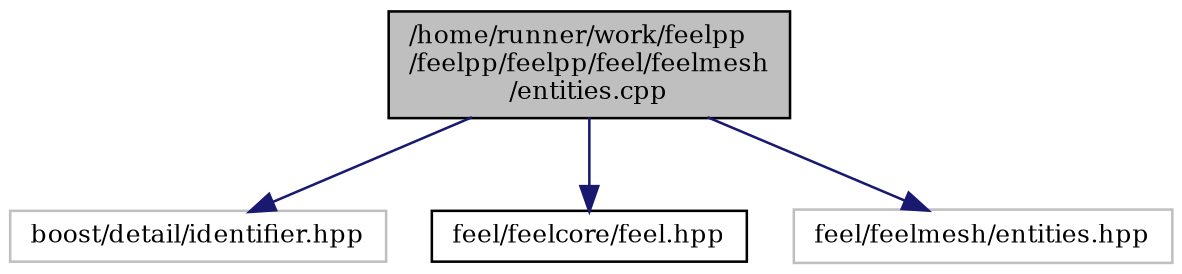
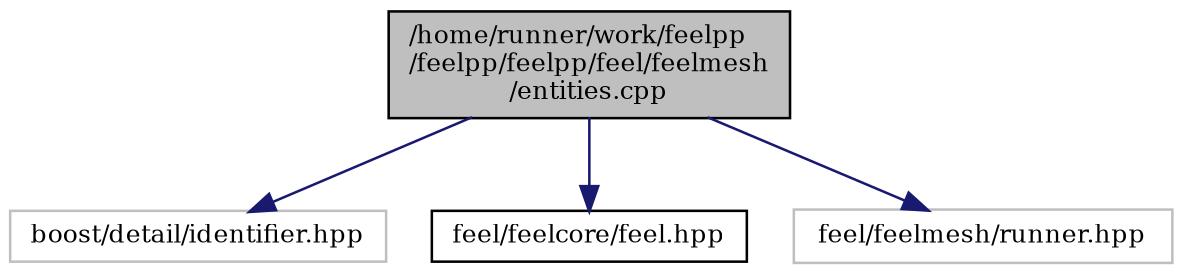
node "feel/feelmesh/entities.hpp": label "feel/feelmesh/entities.hpp" -> "feel/feelmesh/runner.hpp"
